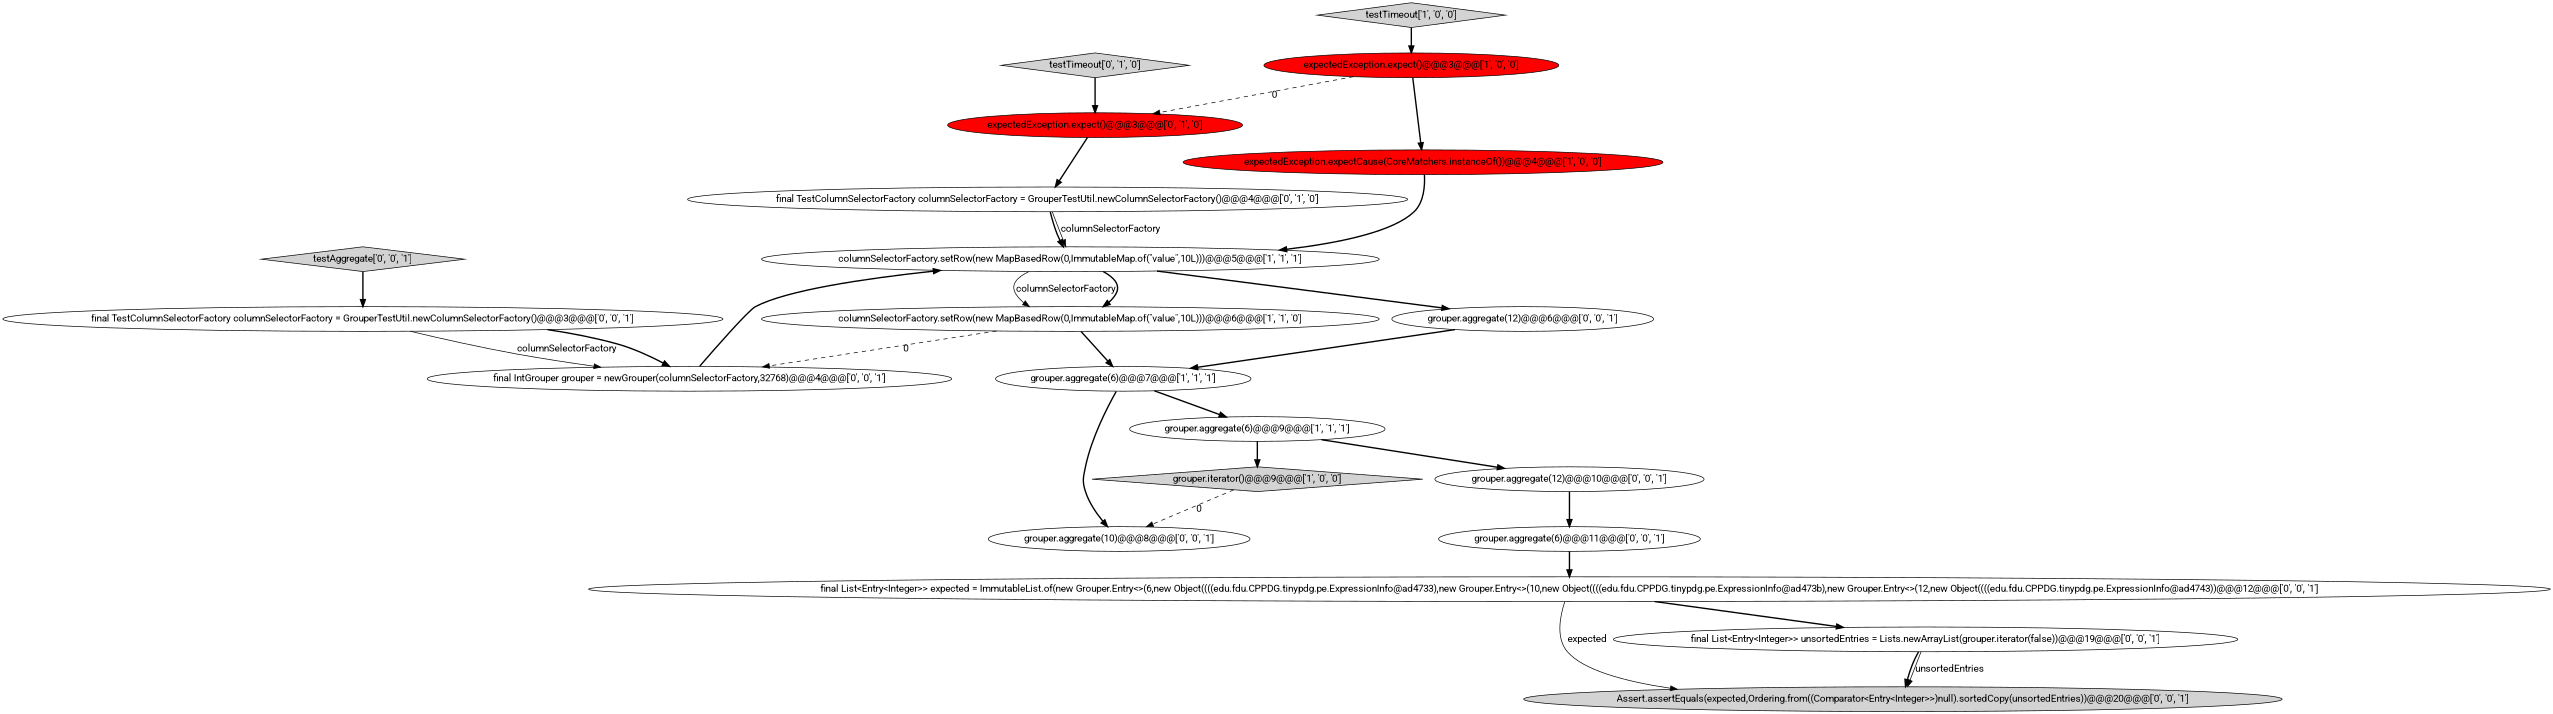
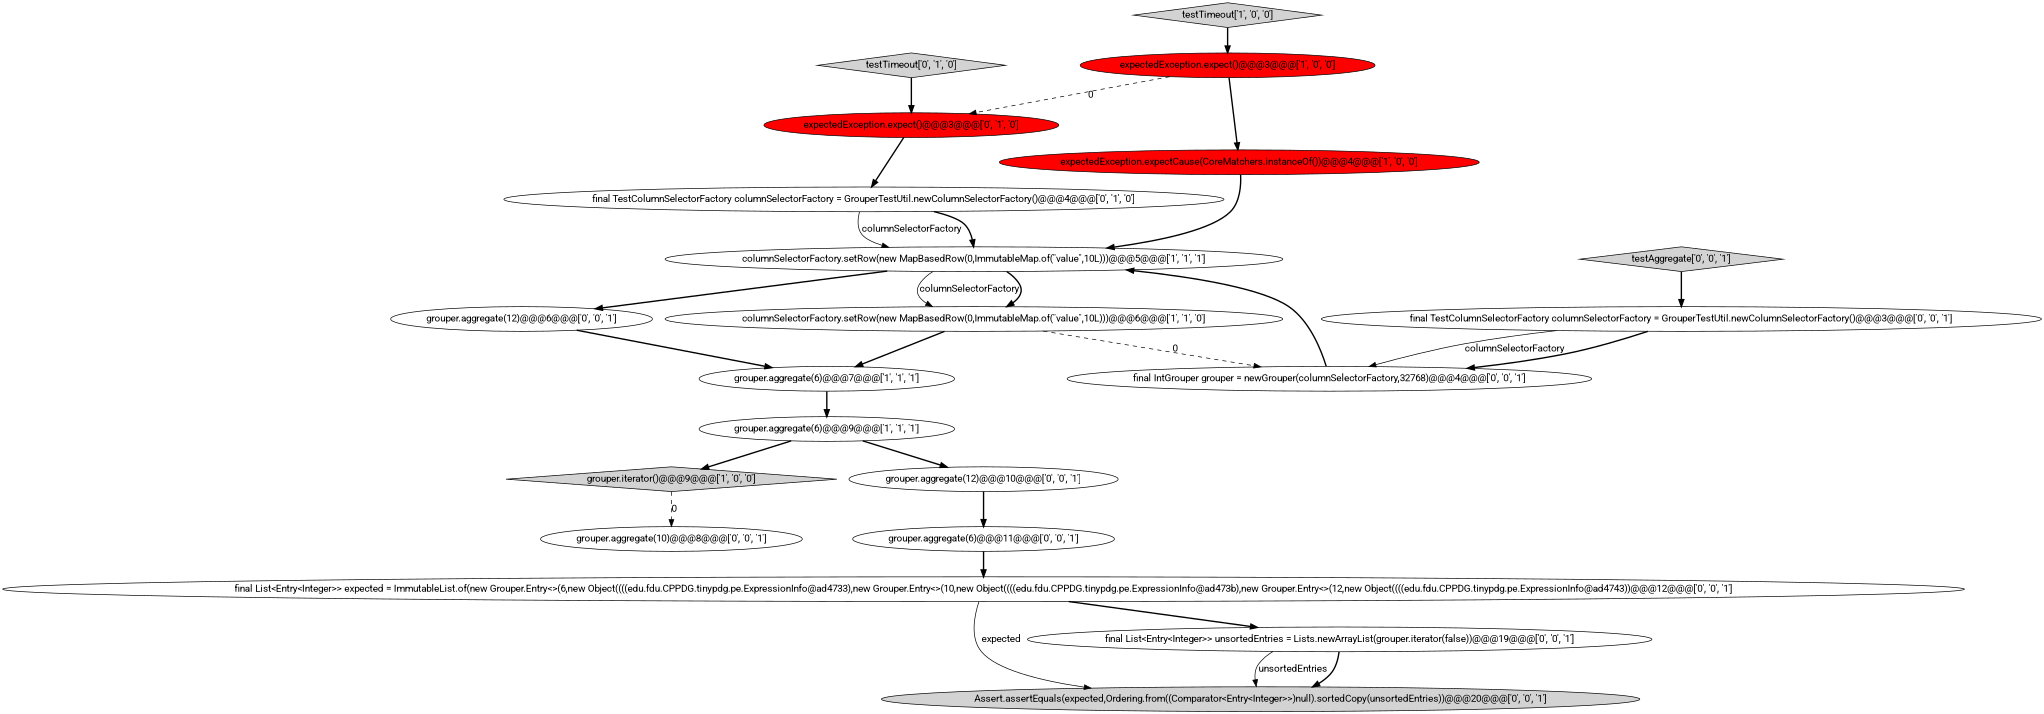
edge "grouper.aggregate(6)@@@7@@@['1', '1', '1']" -> "grouper.aggregate(10)@@@8@@@['0', '0', '1']": removed
